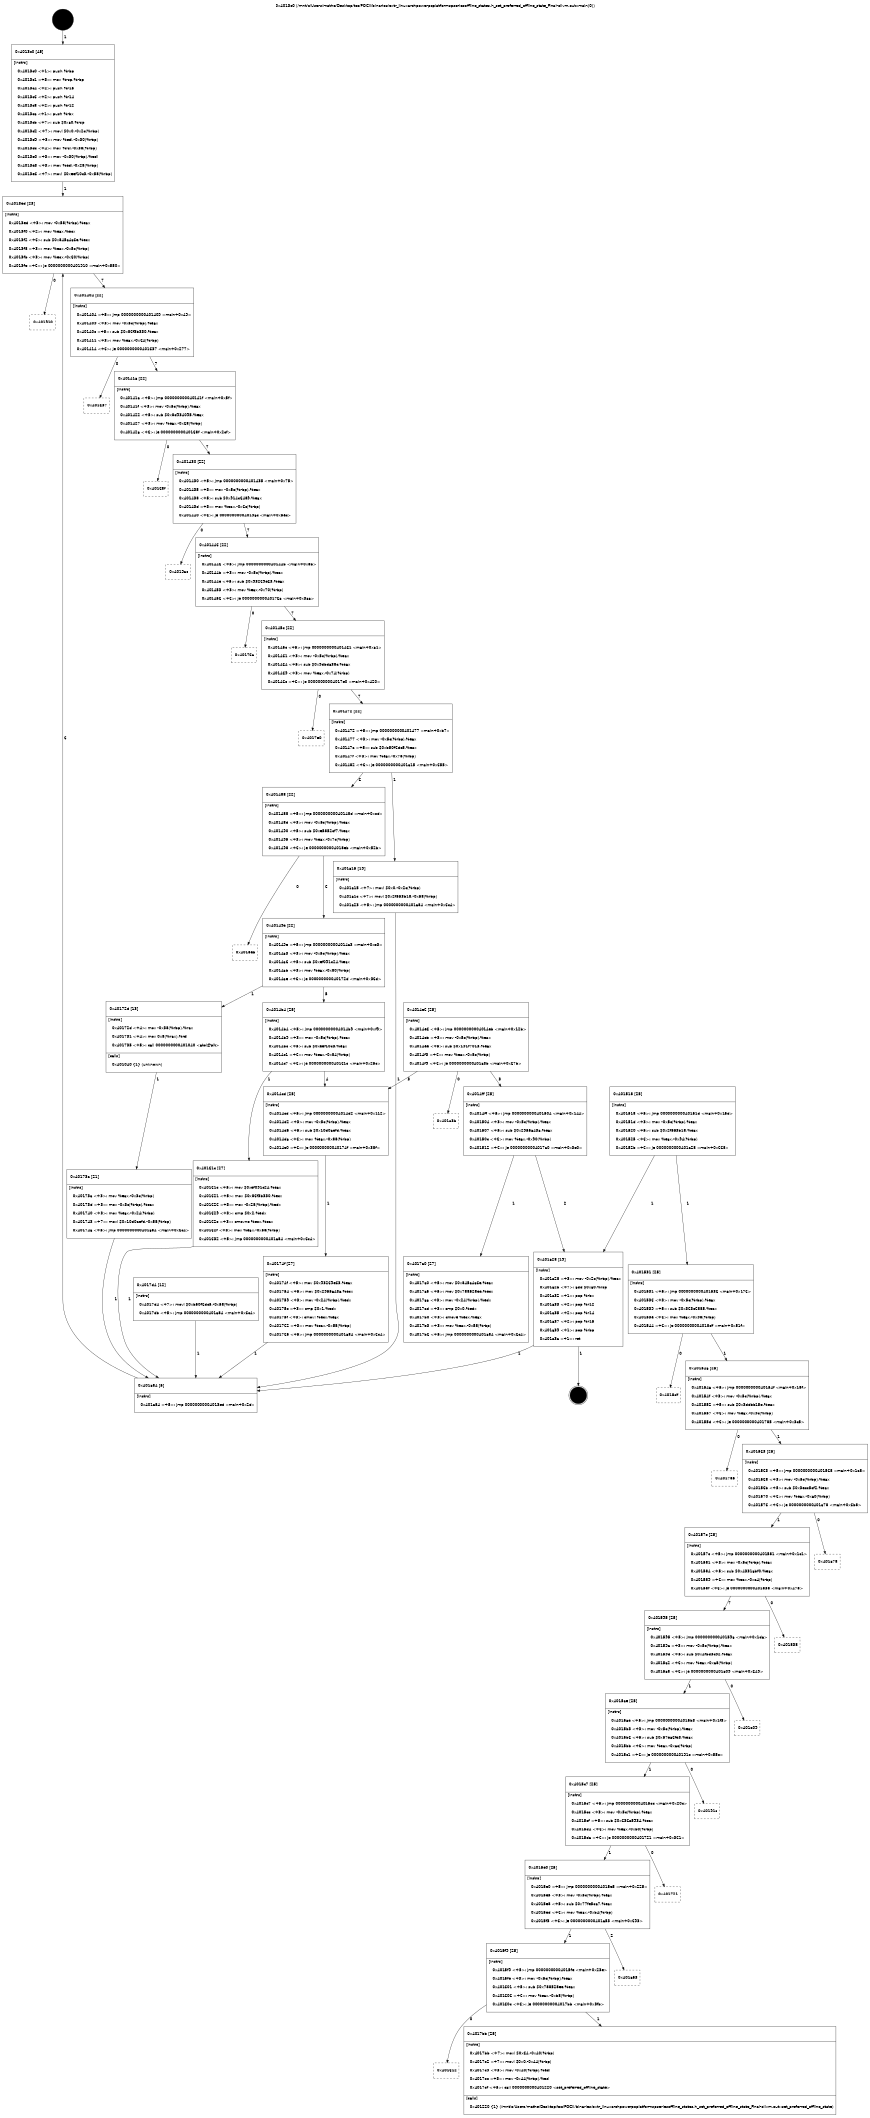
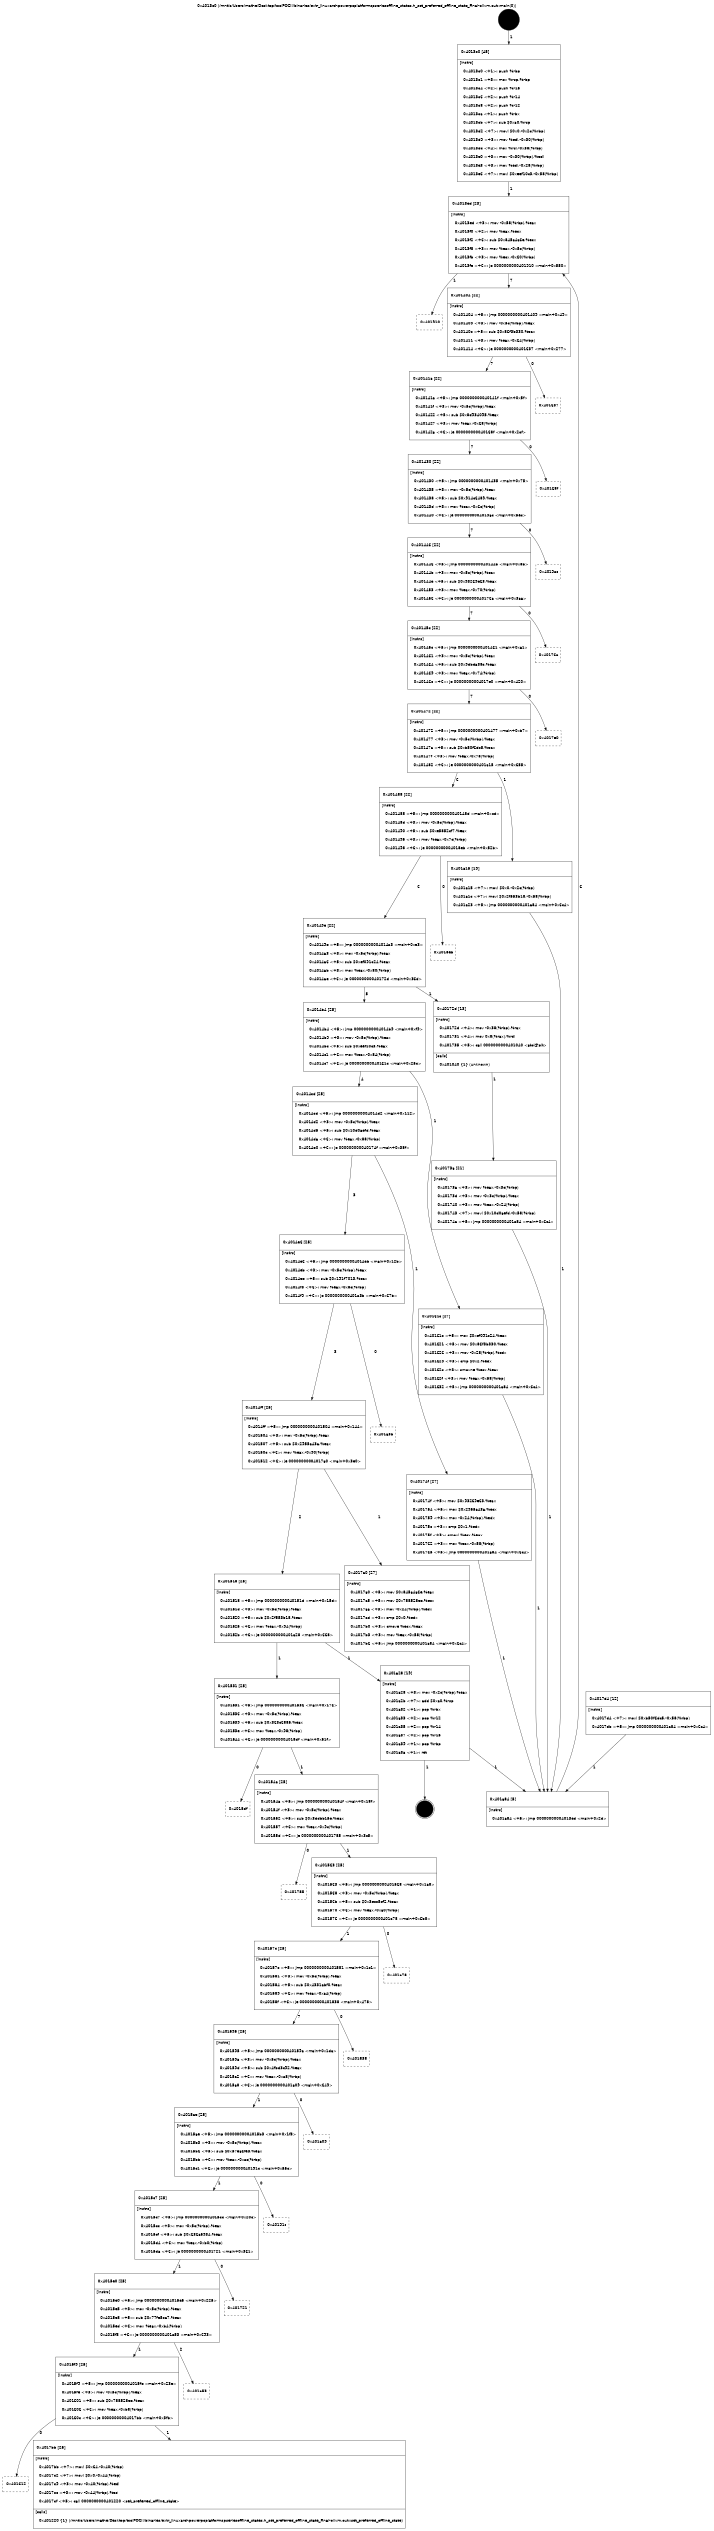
edge "0x4013ed [23]" -> "0x401910": label " 0" -> " 1"
edge "0x4014e6 [25]" -> "0x4014cd [25]": reversed
edge "0x4014ff [25]" -> "0x401a28 [19]": now "0x4014ff [25]" -> "0x401518 [25]"
